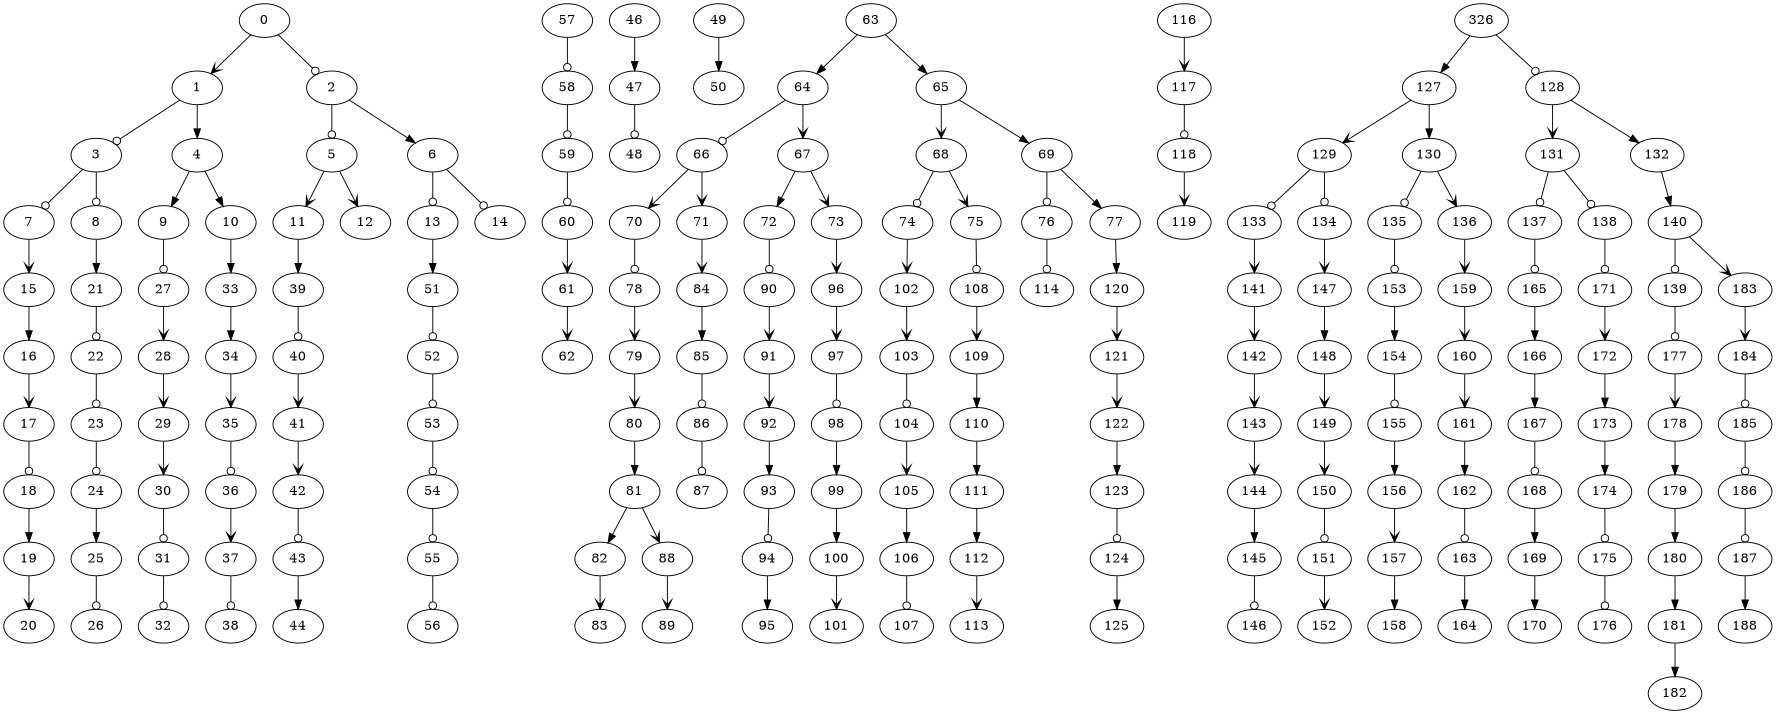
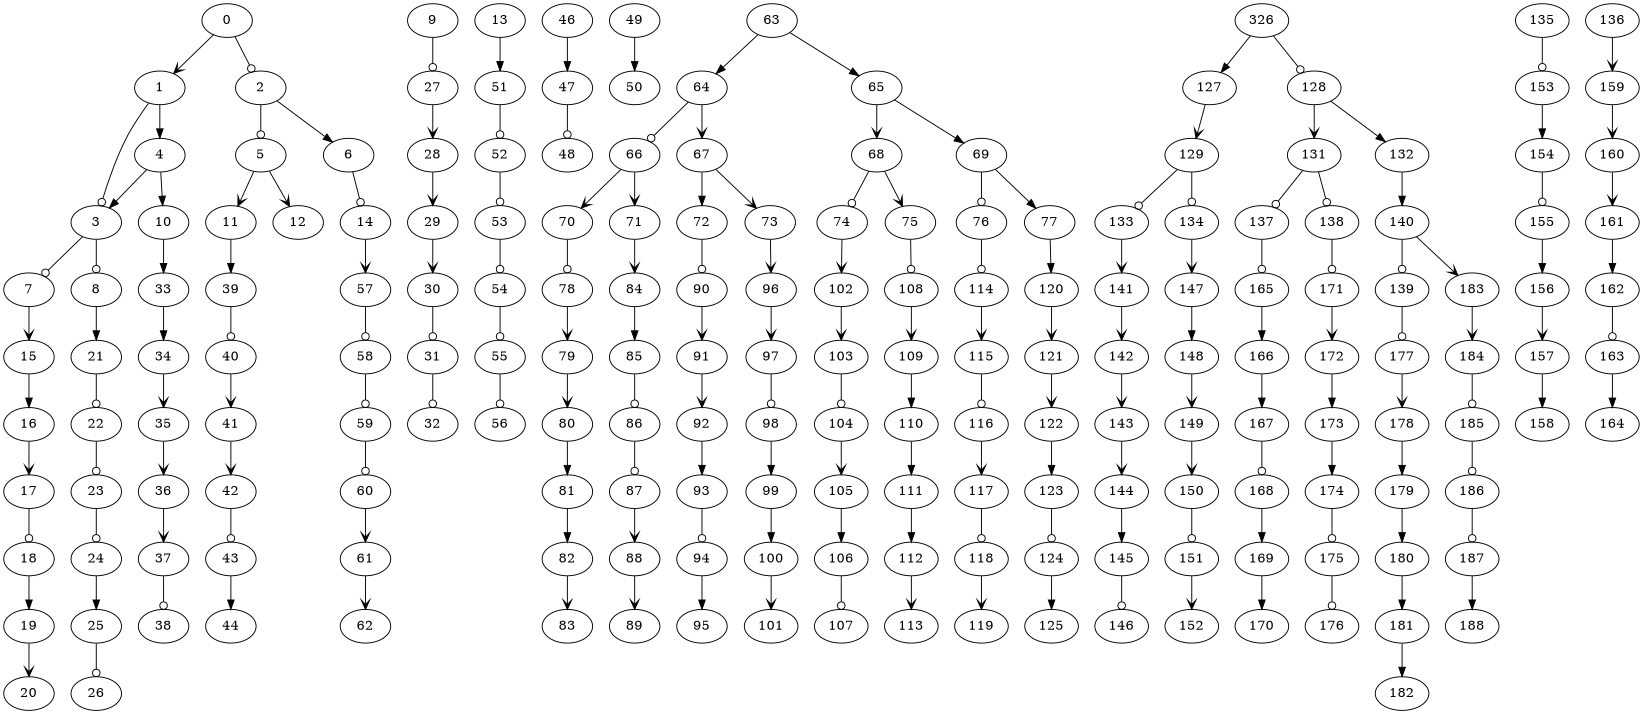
node "130": removed
edge "4" -> "9": now "4" -> "3"
edge "6" -> "13": removed
edge "14" -> "57": added
node "115": added
edge "35" -> "36": arrowhead odot -> vee
edge "81" -> "88": now "87" -> "88"
